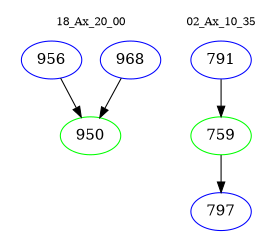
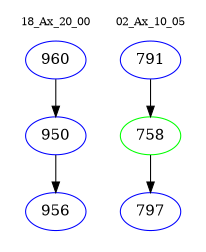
cluster "02_Ax_10_35": label "02_Ax_10_35" -> "02_Ax_10_05"
node "968": label "968" -> "960"
edge "956" -> "950": reversed
node "950": color green -> blue
node "759": label "759" -> "758"
